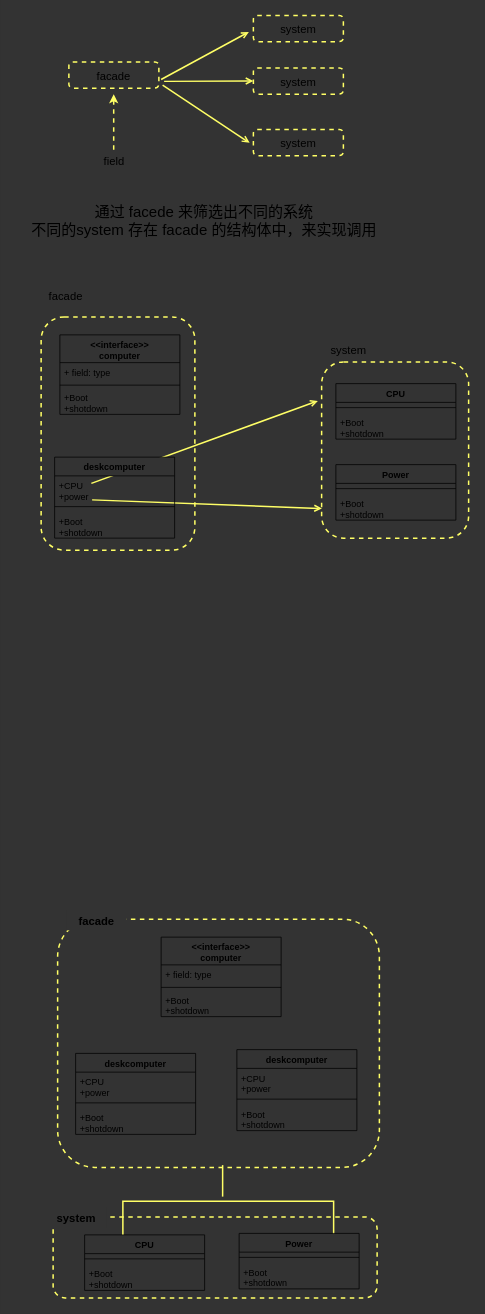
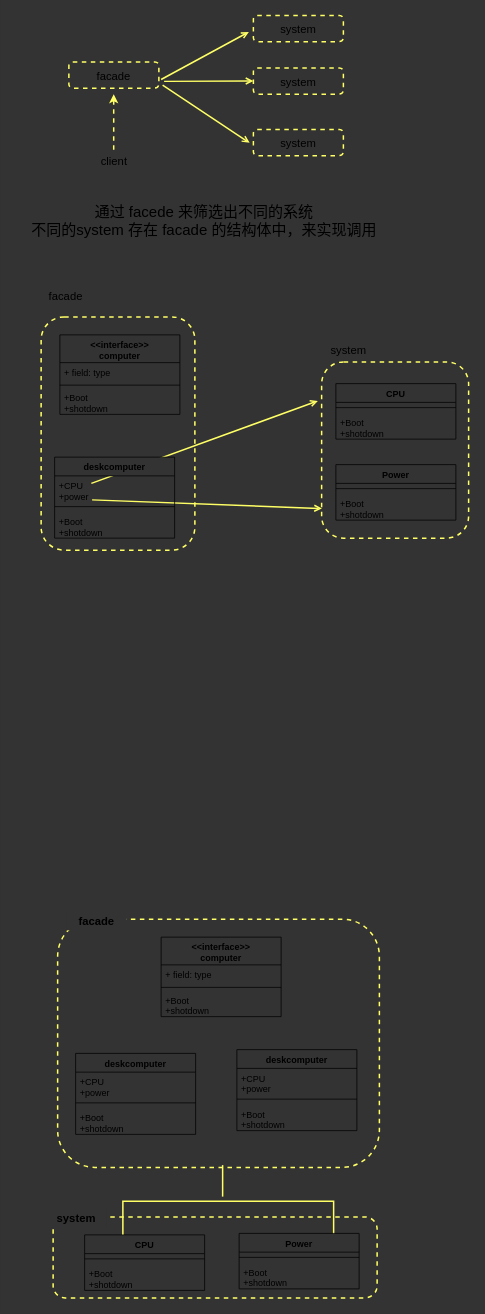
node "field": label "field" -> "client"
